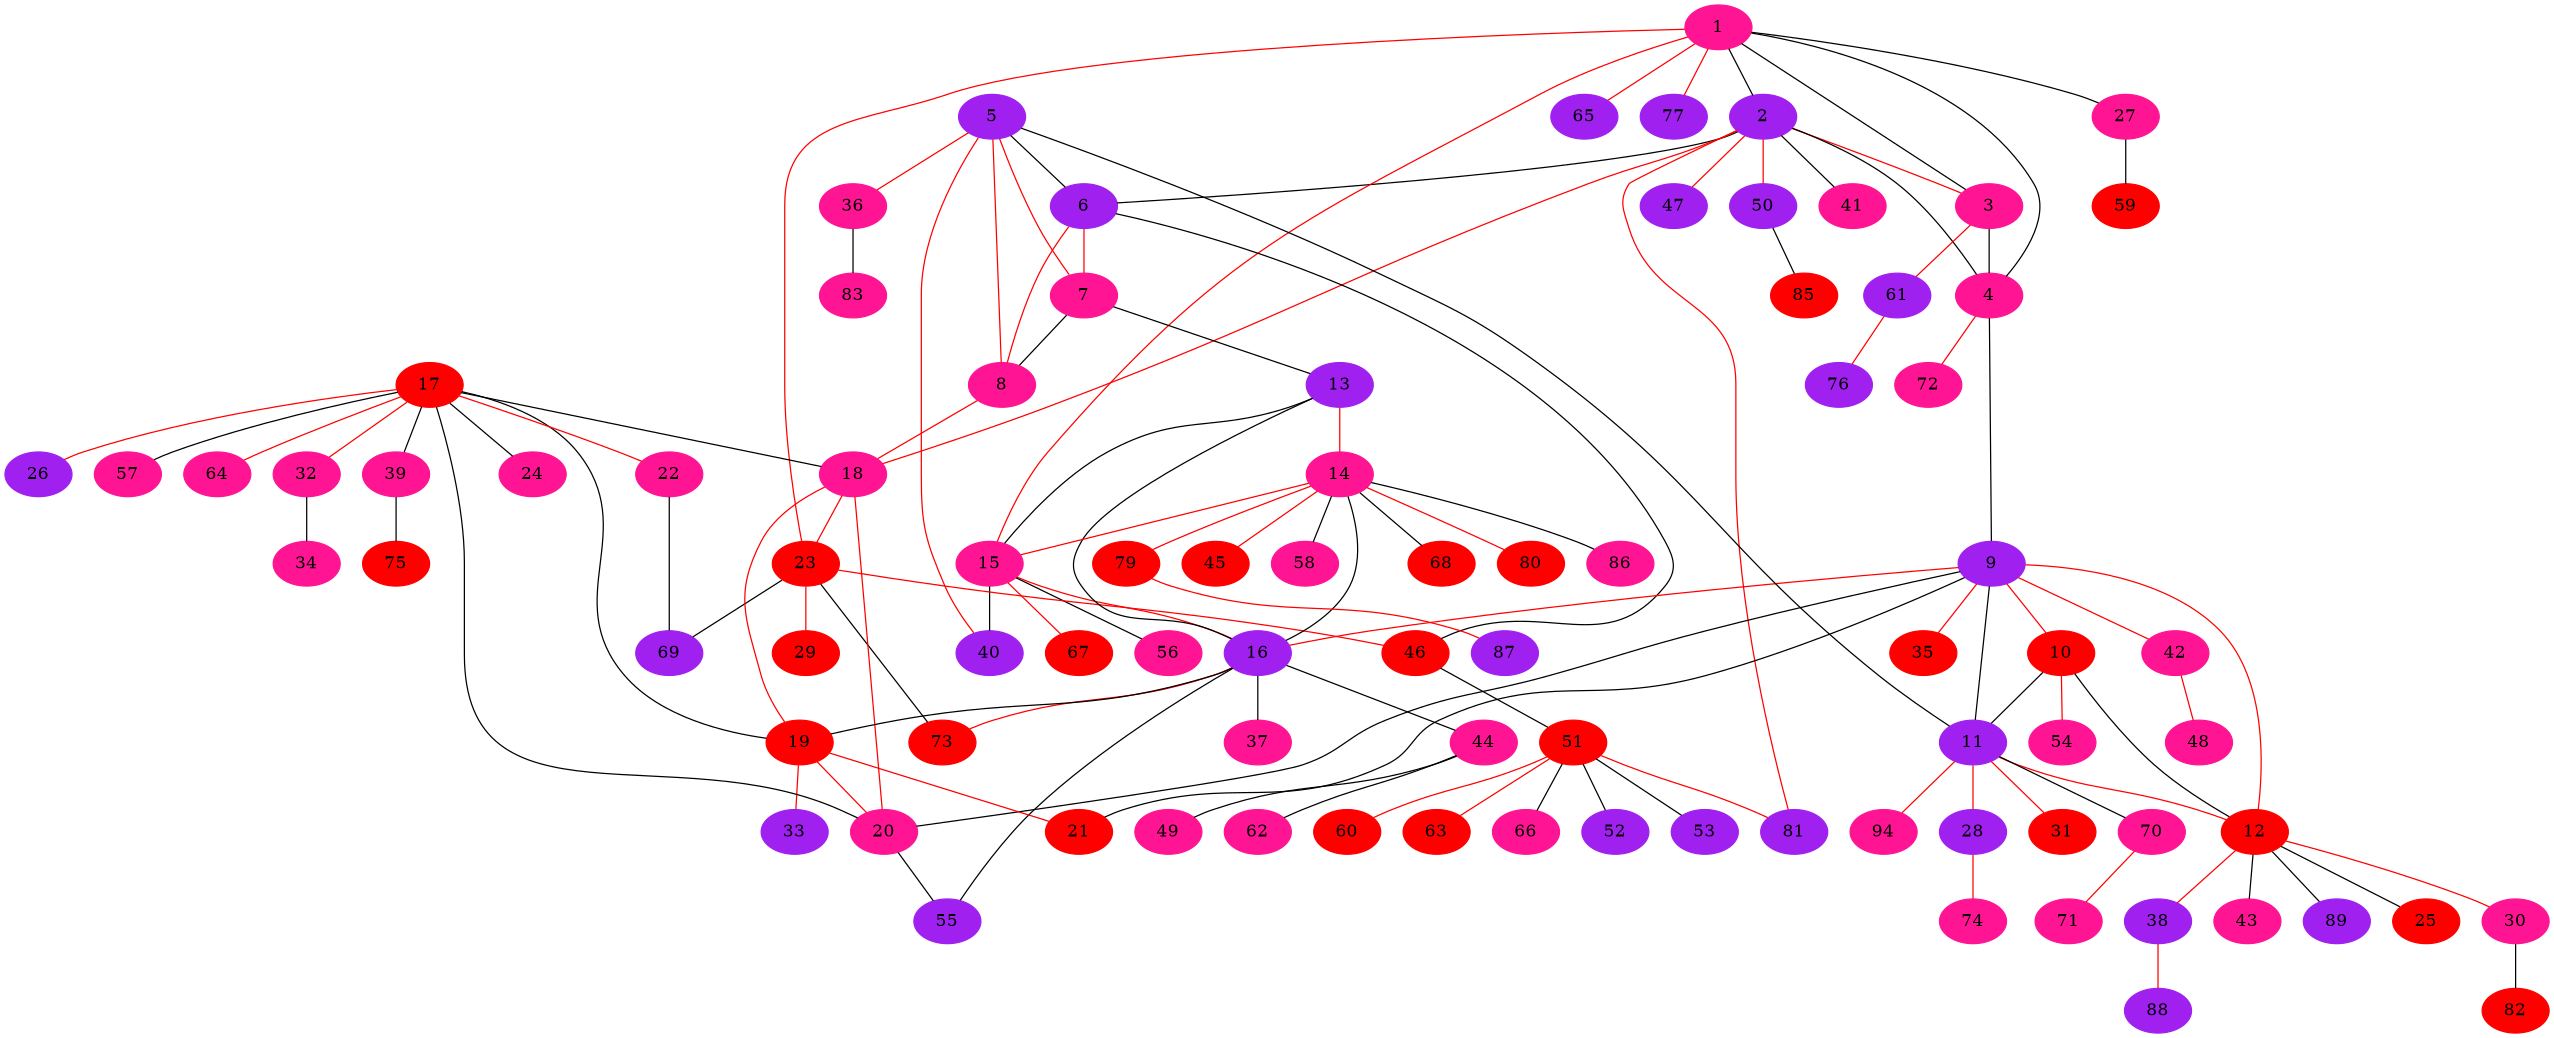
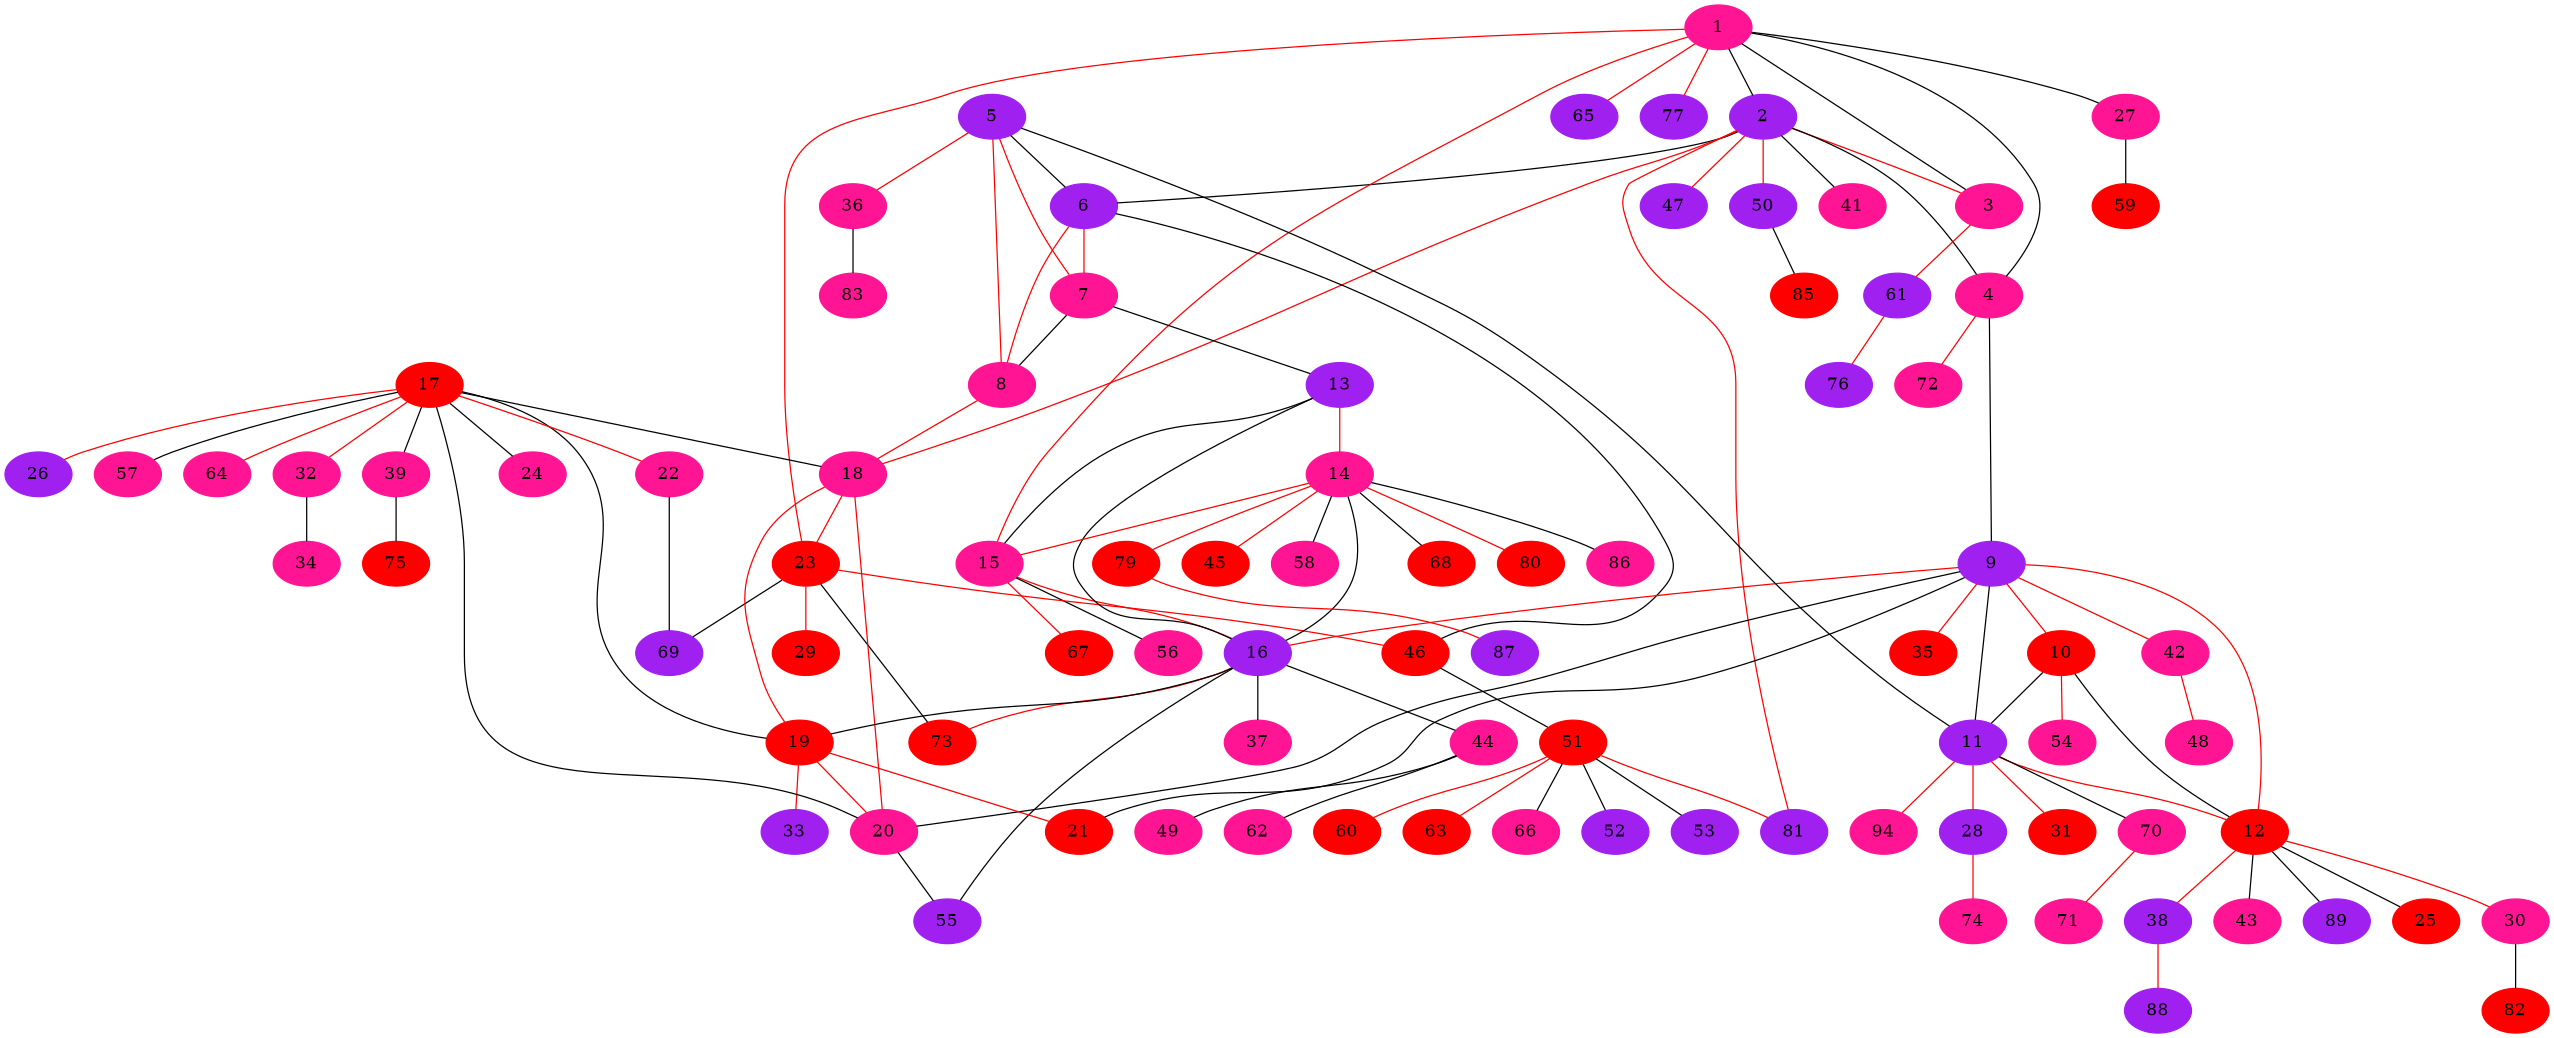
edge "3" -- "4": removed
node "40": removed
